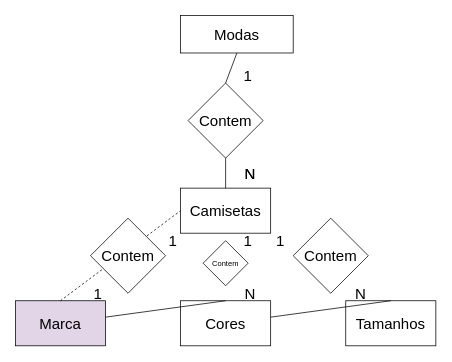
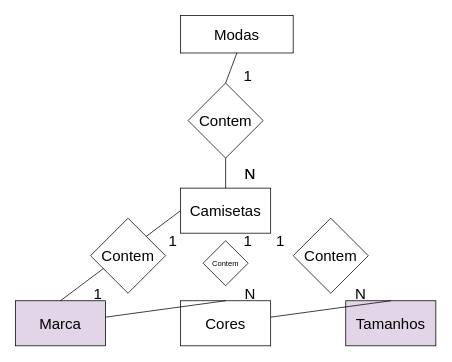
edge "Camisetas" -- "Marca": style dashed -> solid
node "Tamanhos": fillcolor #ffffff -> #e1d5e7
